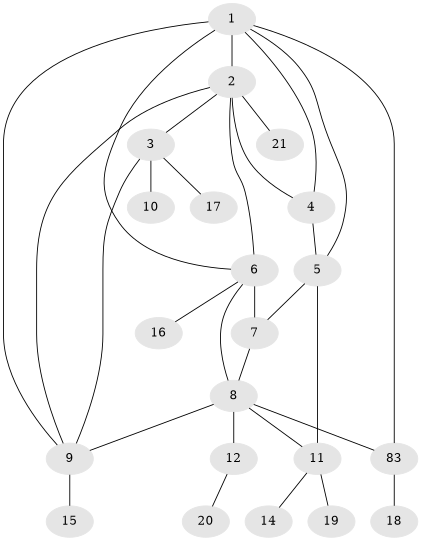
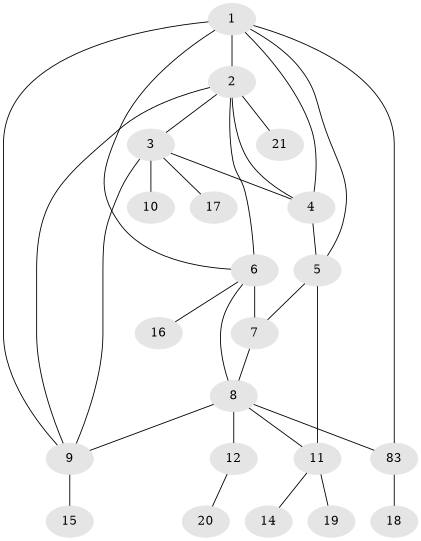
edge "3" -- "4": added
